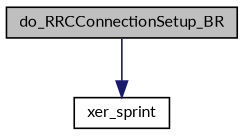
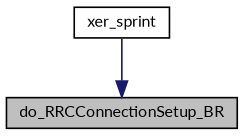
edge "do_RRCConnectionSetup_BR" -> "xer_sprint": reversed
